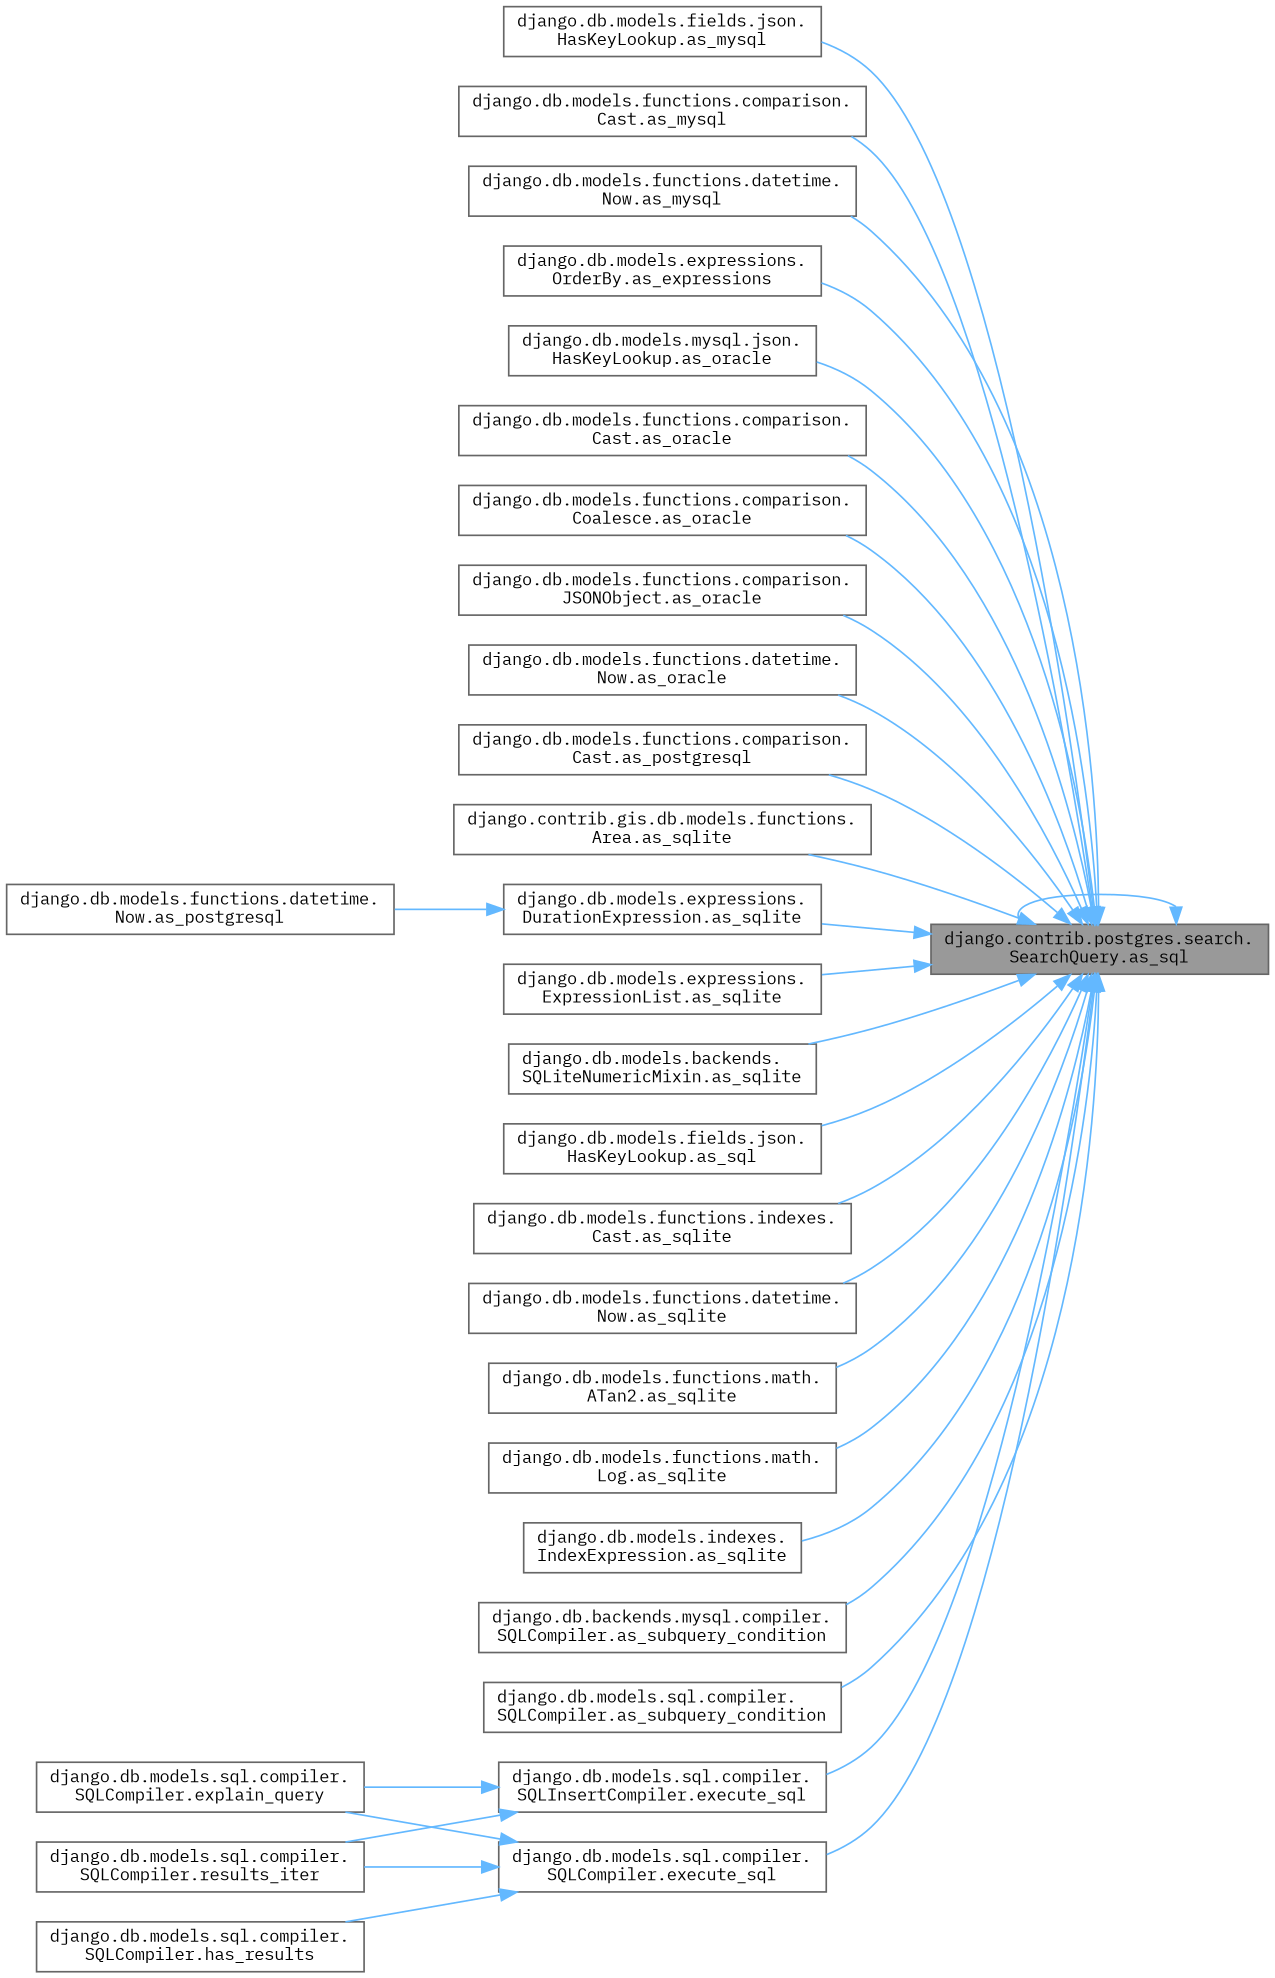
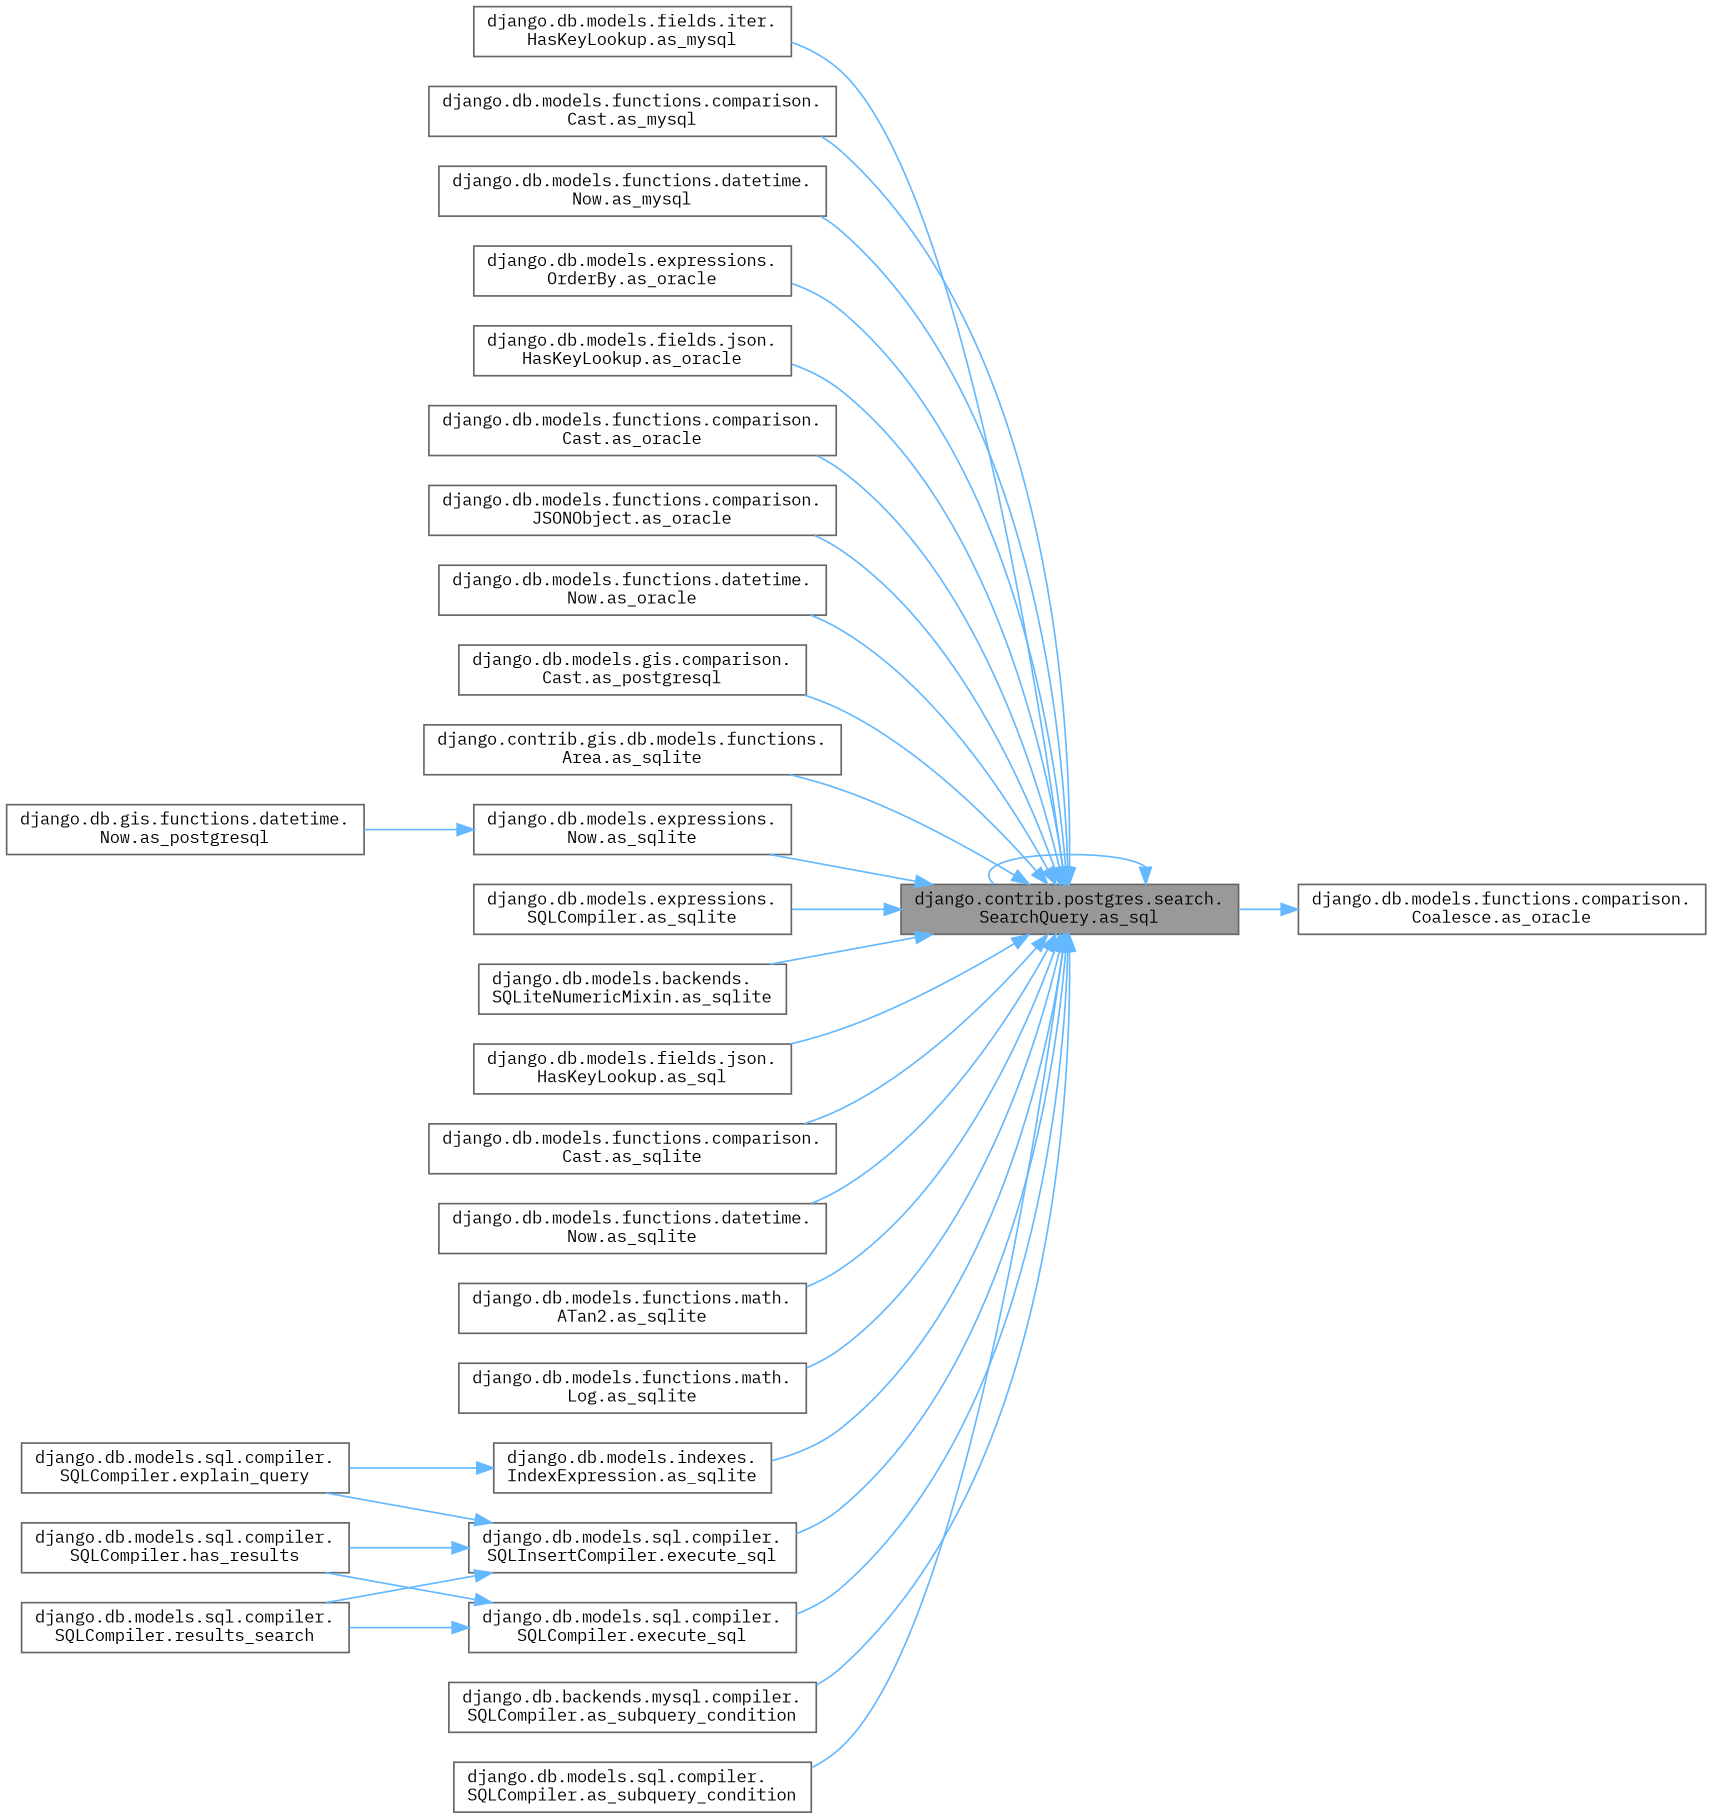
node "django.db.models.fields.json. HasKeyLookup.as_mysql": label "django.db.models.fields.json. HasKeyLookup.as_mysql" -> "django.db.models.fields.iter. HasKeyLookup.as_mysql"
node "django.db.models.expressions. OrderBy.as_expressions": label "django.db.models.expressions. OrderBy.as_expressions" -> "django.db.models.expressions. OrderBy.as_oracle"
node "django.db.models.mysql.json. HasKeyLookup.as_oracle": label "django.db.models.mysql.json. HasKeyLookup.as_oracle" -> "django.db.models.fields.json. HasKeyLookup.as_oracle"
edge "django.db.models.functions.comparison. Coalesce.as_oracle" -> "django.contrib.postgres.search. SearchQuery.as_sql": reversed
node "django.db.models.functions.comparison. Cast.as_postgresql": label "django.db.models.functions.comparison. Cast.as_postgresql" -> "django.db.models.gis.comparison. Cast.as_postgresql"
node "django.db.models.functions.datetime. Now.as_postgresql": label "django.db.models.functions.datetime. Now.as_postgresql" -> "django.db.gis.functions.datetime. Now.as_postgresql"
node "django.db.models.expressions. DurationExpression.as_sqlite": label "django.db.models.expressions. DurationExpression.as_sqlite" -> "django.db.models.expressions. Now.as_sqlite"
node "django.db.models.expressions. ExpressionList.as_sqlite": label "django.db.models.expressions. ExpressionList.as_sqlite" -> "django.db.models.expressions. SQLCompiler.as_sqlite"
node "django.db.models.functions.indexes. Cast.as_sqlite": label "django.db.models.functions.indexes. Cast.as_sqlite" -> "django.db.models.functions.comparison. Cast.as_sqlite"
edge "django.db.models.sql.compiler. SQLCompiler.has_results" -> "django.db.models.sql.compiler. SQLInsertCompiler.execute_sql": added
edge "django.db.models.sql.compiler. SQLCompiler.explain_query" -> "django.db.models.sql.compiler. SQLCompiler.execute_sql": now "django.db.models.sql.compiler. SQLCompiler.explain_query" -> "django.db.models.indexes. IndexExpression.as_sqlite"
node "django.db.models.sql.compiler. SQLCompiler.results_iter": label "django.db.models.sql.compiler. SQLCompiler.results_iter" -> "django.db.models.sql.compiler. SQLCompiler.results_search"
